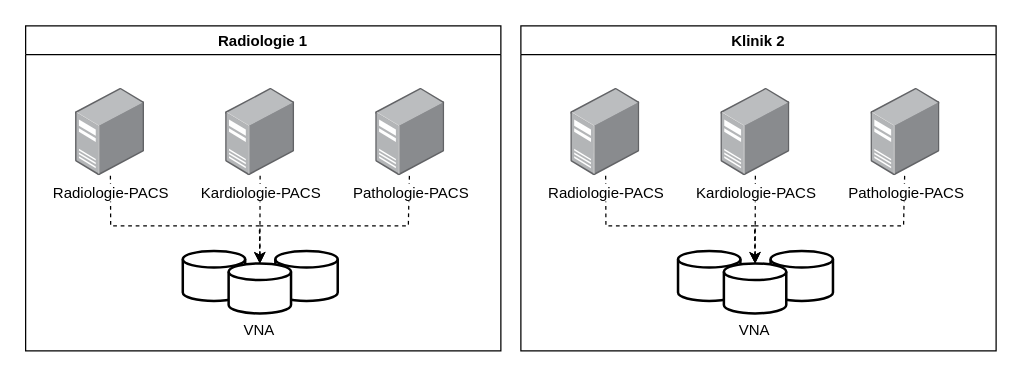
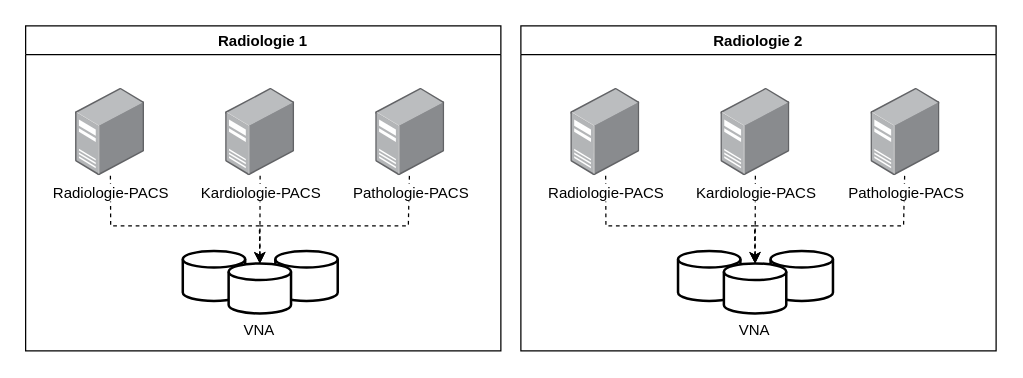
node "Klinik 2": label "Klinik 2" -> "Radiologie 2"
